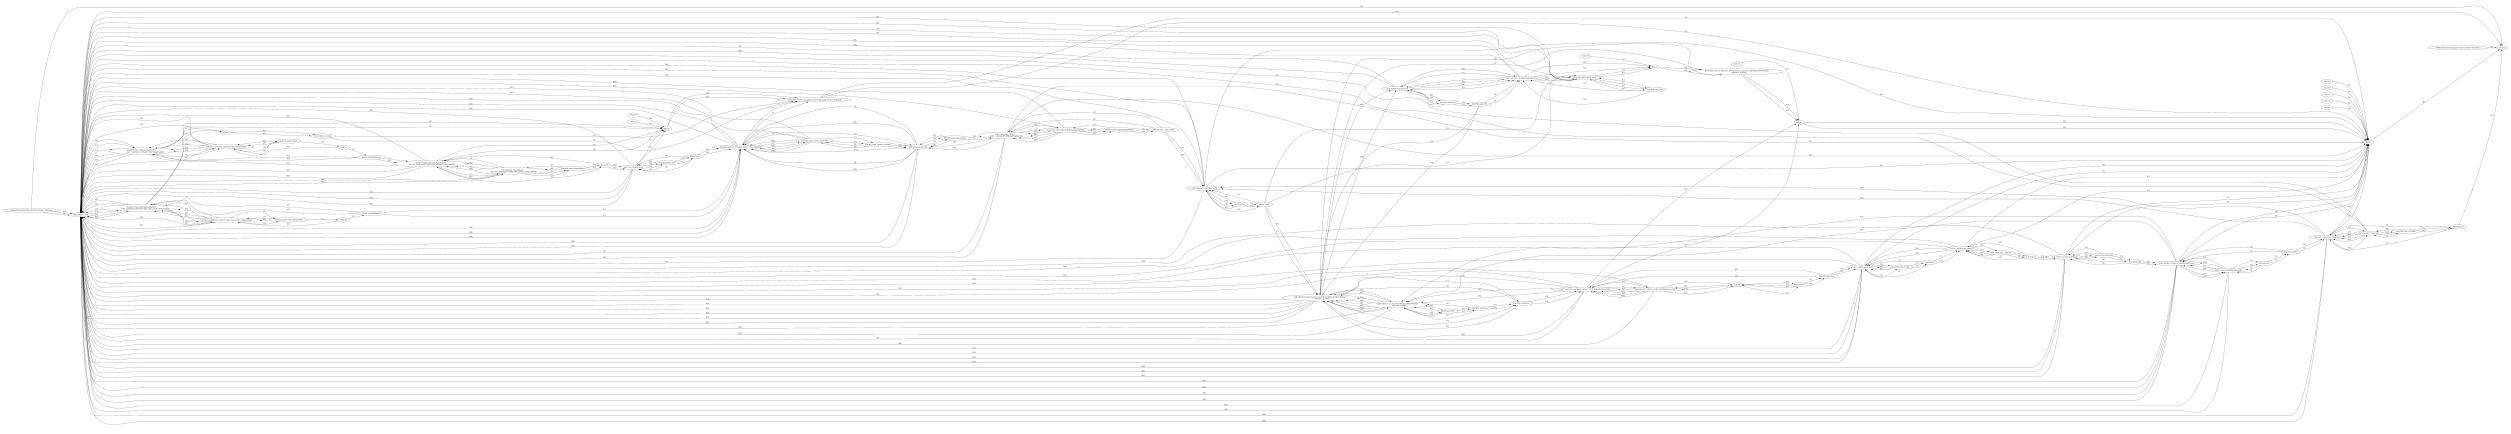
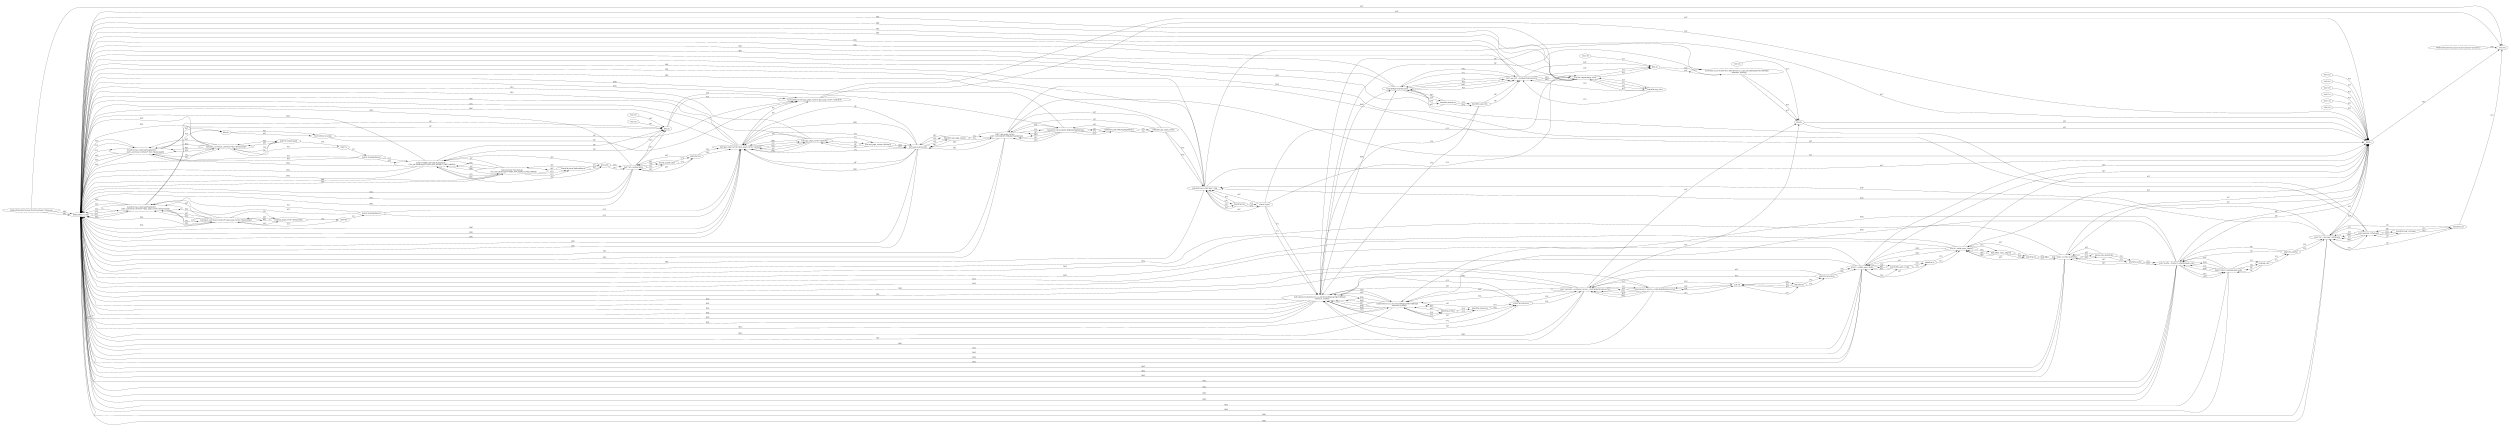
node "1000103": added
